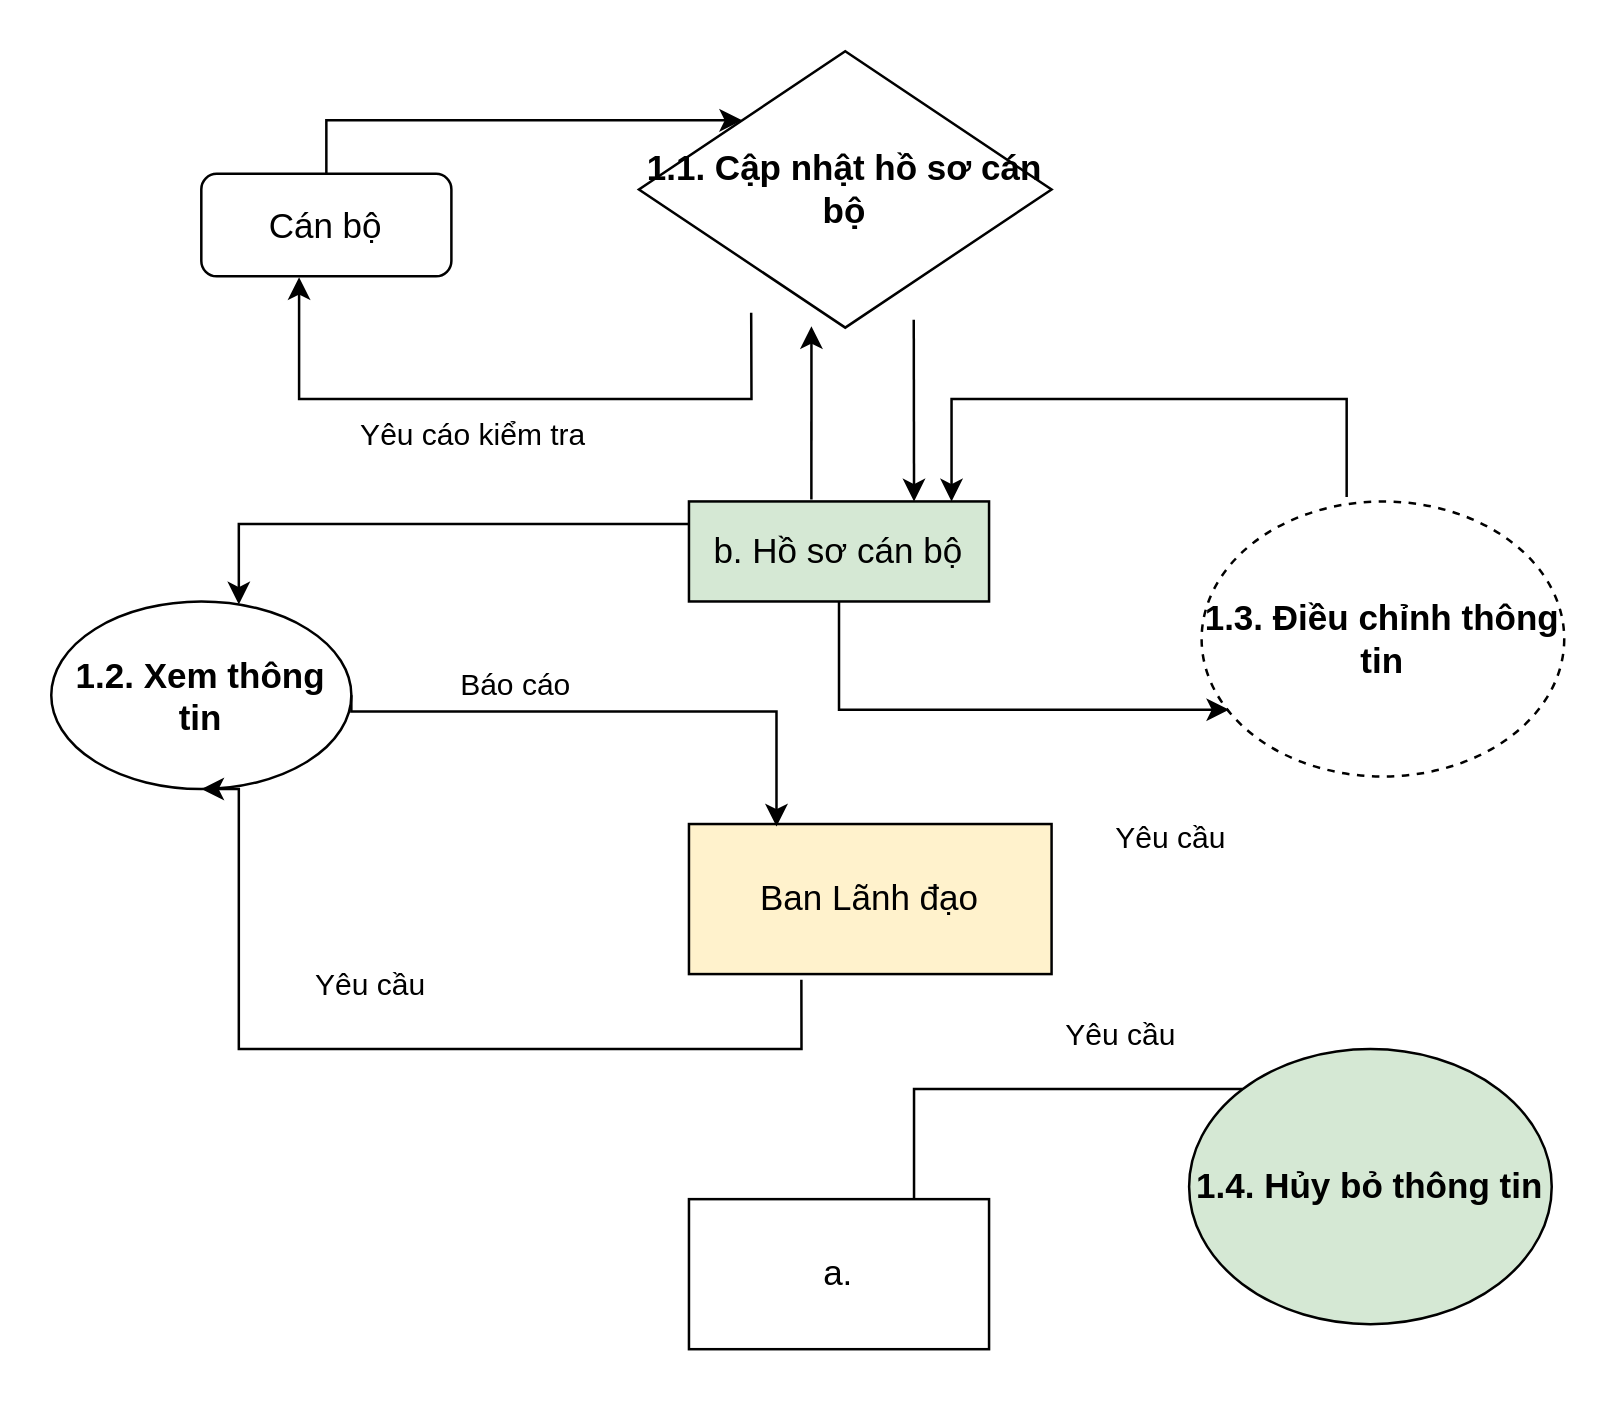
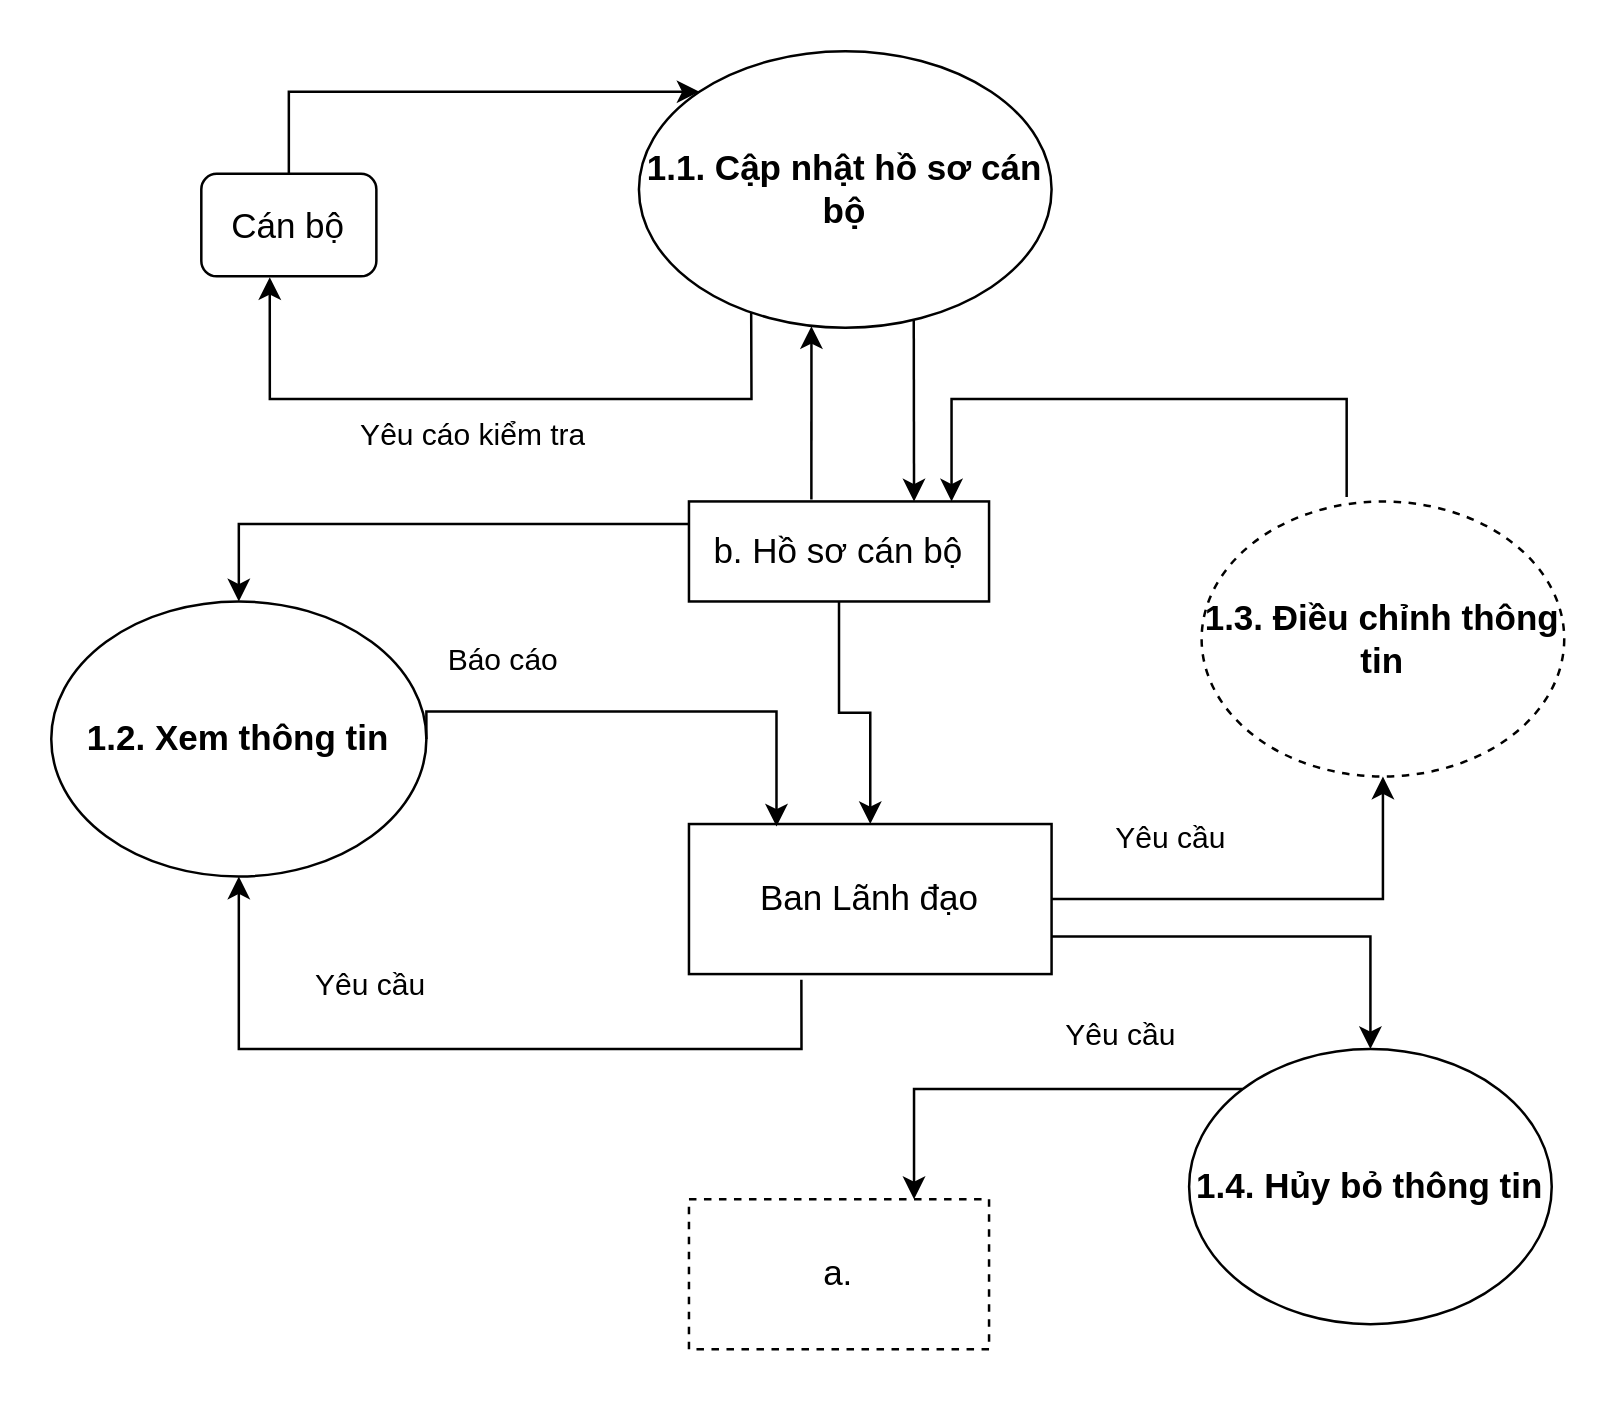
node "1.1. Cập nhật hồ sơ cán bộ": shape diamond -> ellipse
node "Cán bộ": size 250x103 -> 175x103
node "b. Hồ sơ cán bộ": fillcolor #d5e8d4 -> #ffffff
node "Báo cáo": moved (545, 686) -> (533, 661)
node "1.2. Xem thông tin": size 300x188 -> 375x275
edge "b. Hồ sơ cán bộ" -> "1.3. Điều chỉnh thông tin": now "b. Hồ sơ cán bộ" -> "Ban Lãnh đạo"
node "Ban Lãnh đạo": fillcolor #fff2cc -> #ffffff
edge "Ban Lãnh đạo" -> "1.3. Điều chỉnh thông tin": added
edge "Ban Lãnh đạo" -> "1.4. Hủy bỏ thông tin": added
node "1.4. Hủy bỏ thông tin": fillcolor #d5e8d4 -> #ffffff
edge "1.4. Hủy bỏ thông tin" -- "a.": arrowhead none -> classic
node "a.": style solid -> dashed
